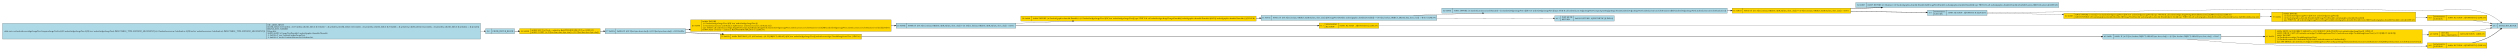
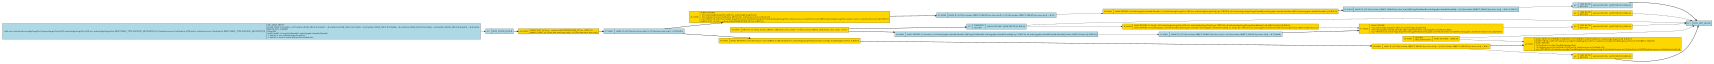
edge "46: ?" -> "25: ?": added
node "32: 0x0013": removed
edge "29: 0x000b" -> "43: ?": removed
node "24: ?": text "CROSS_ENTER_BLOCK" -> "MTH_ENTER_BLOCK"
node "35: 0x001d": added
edge "41: 0x002e" -> "42: 0x0034": reversed
node "40: 0x002c": fillcolor lightblue -> gold
